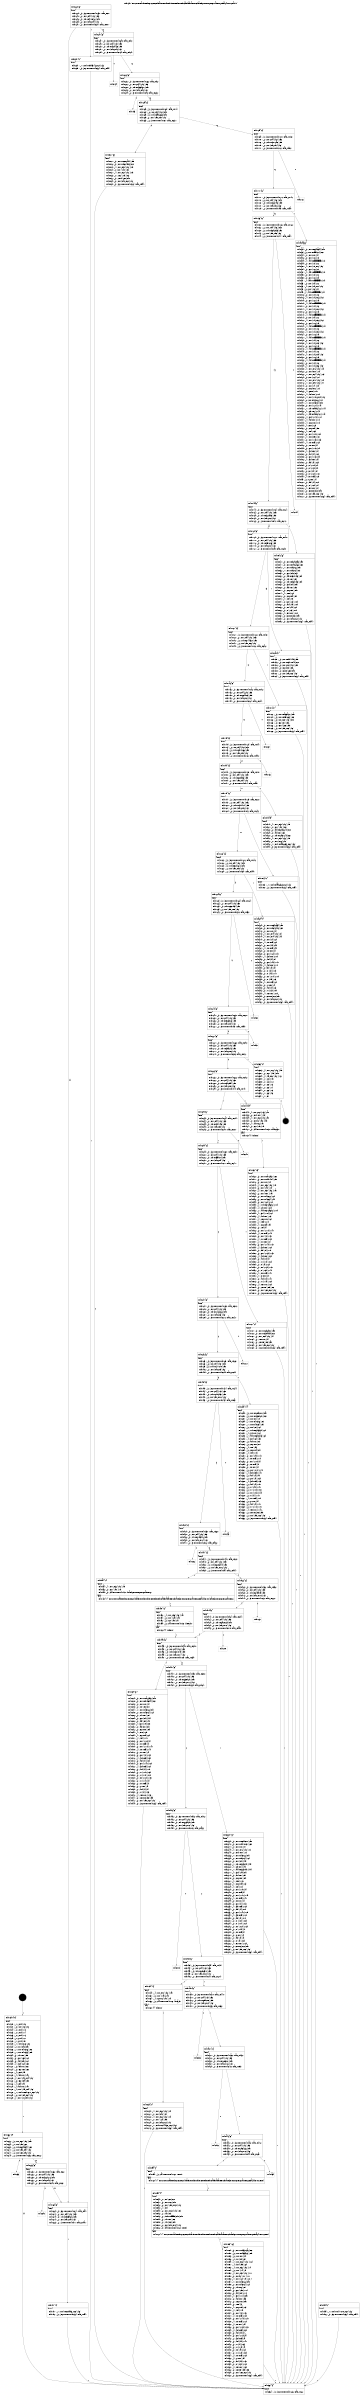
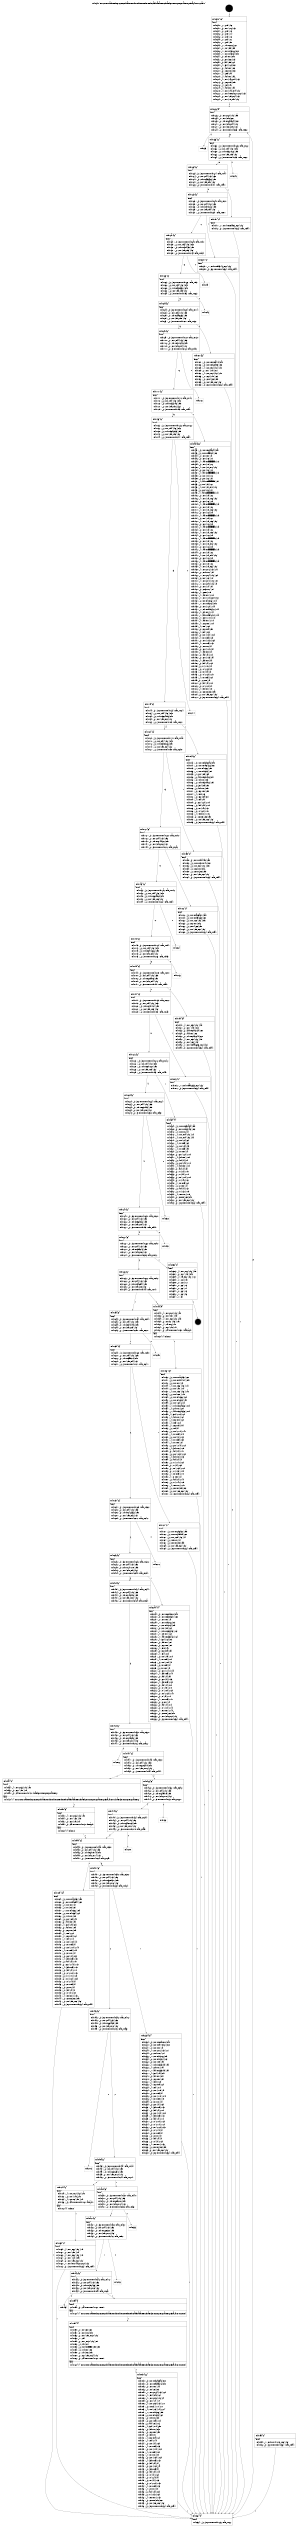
edge "0x40168b [28]" -> "0x40166f [28]": reversed
node "0x40243a": removed
